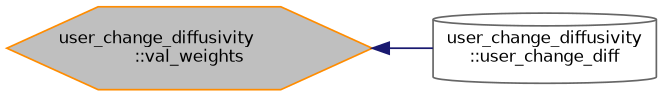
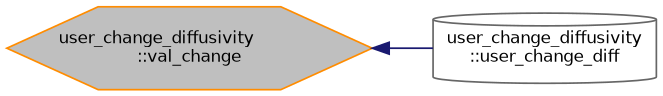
node "user_change_diffusivity ::val_weights": label "user_change_diffusivity ::val_weights" -> "user_change_diffusivity ::val_change"
